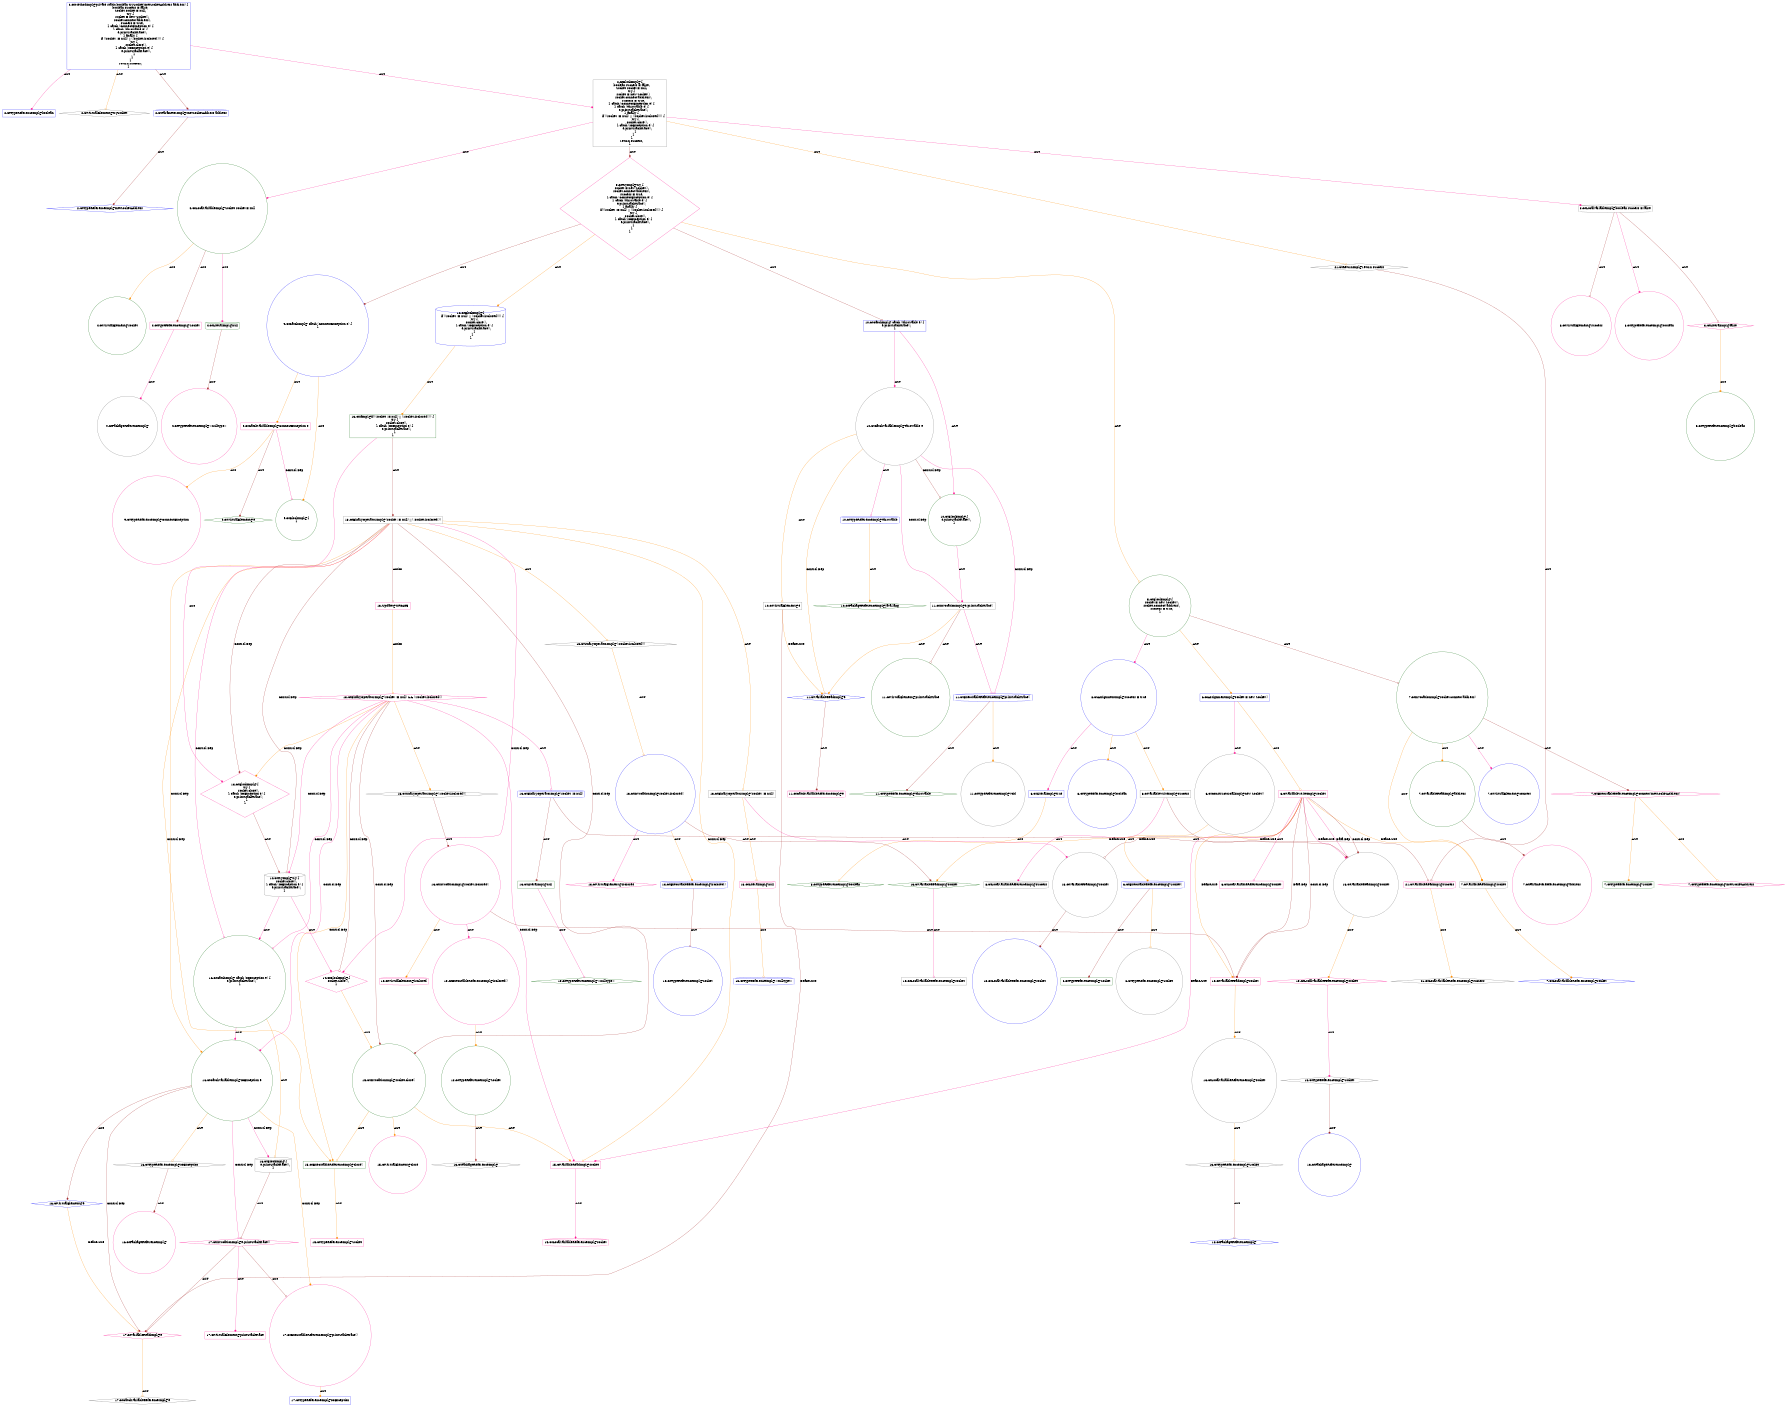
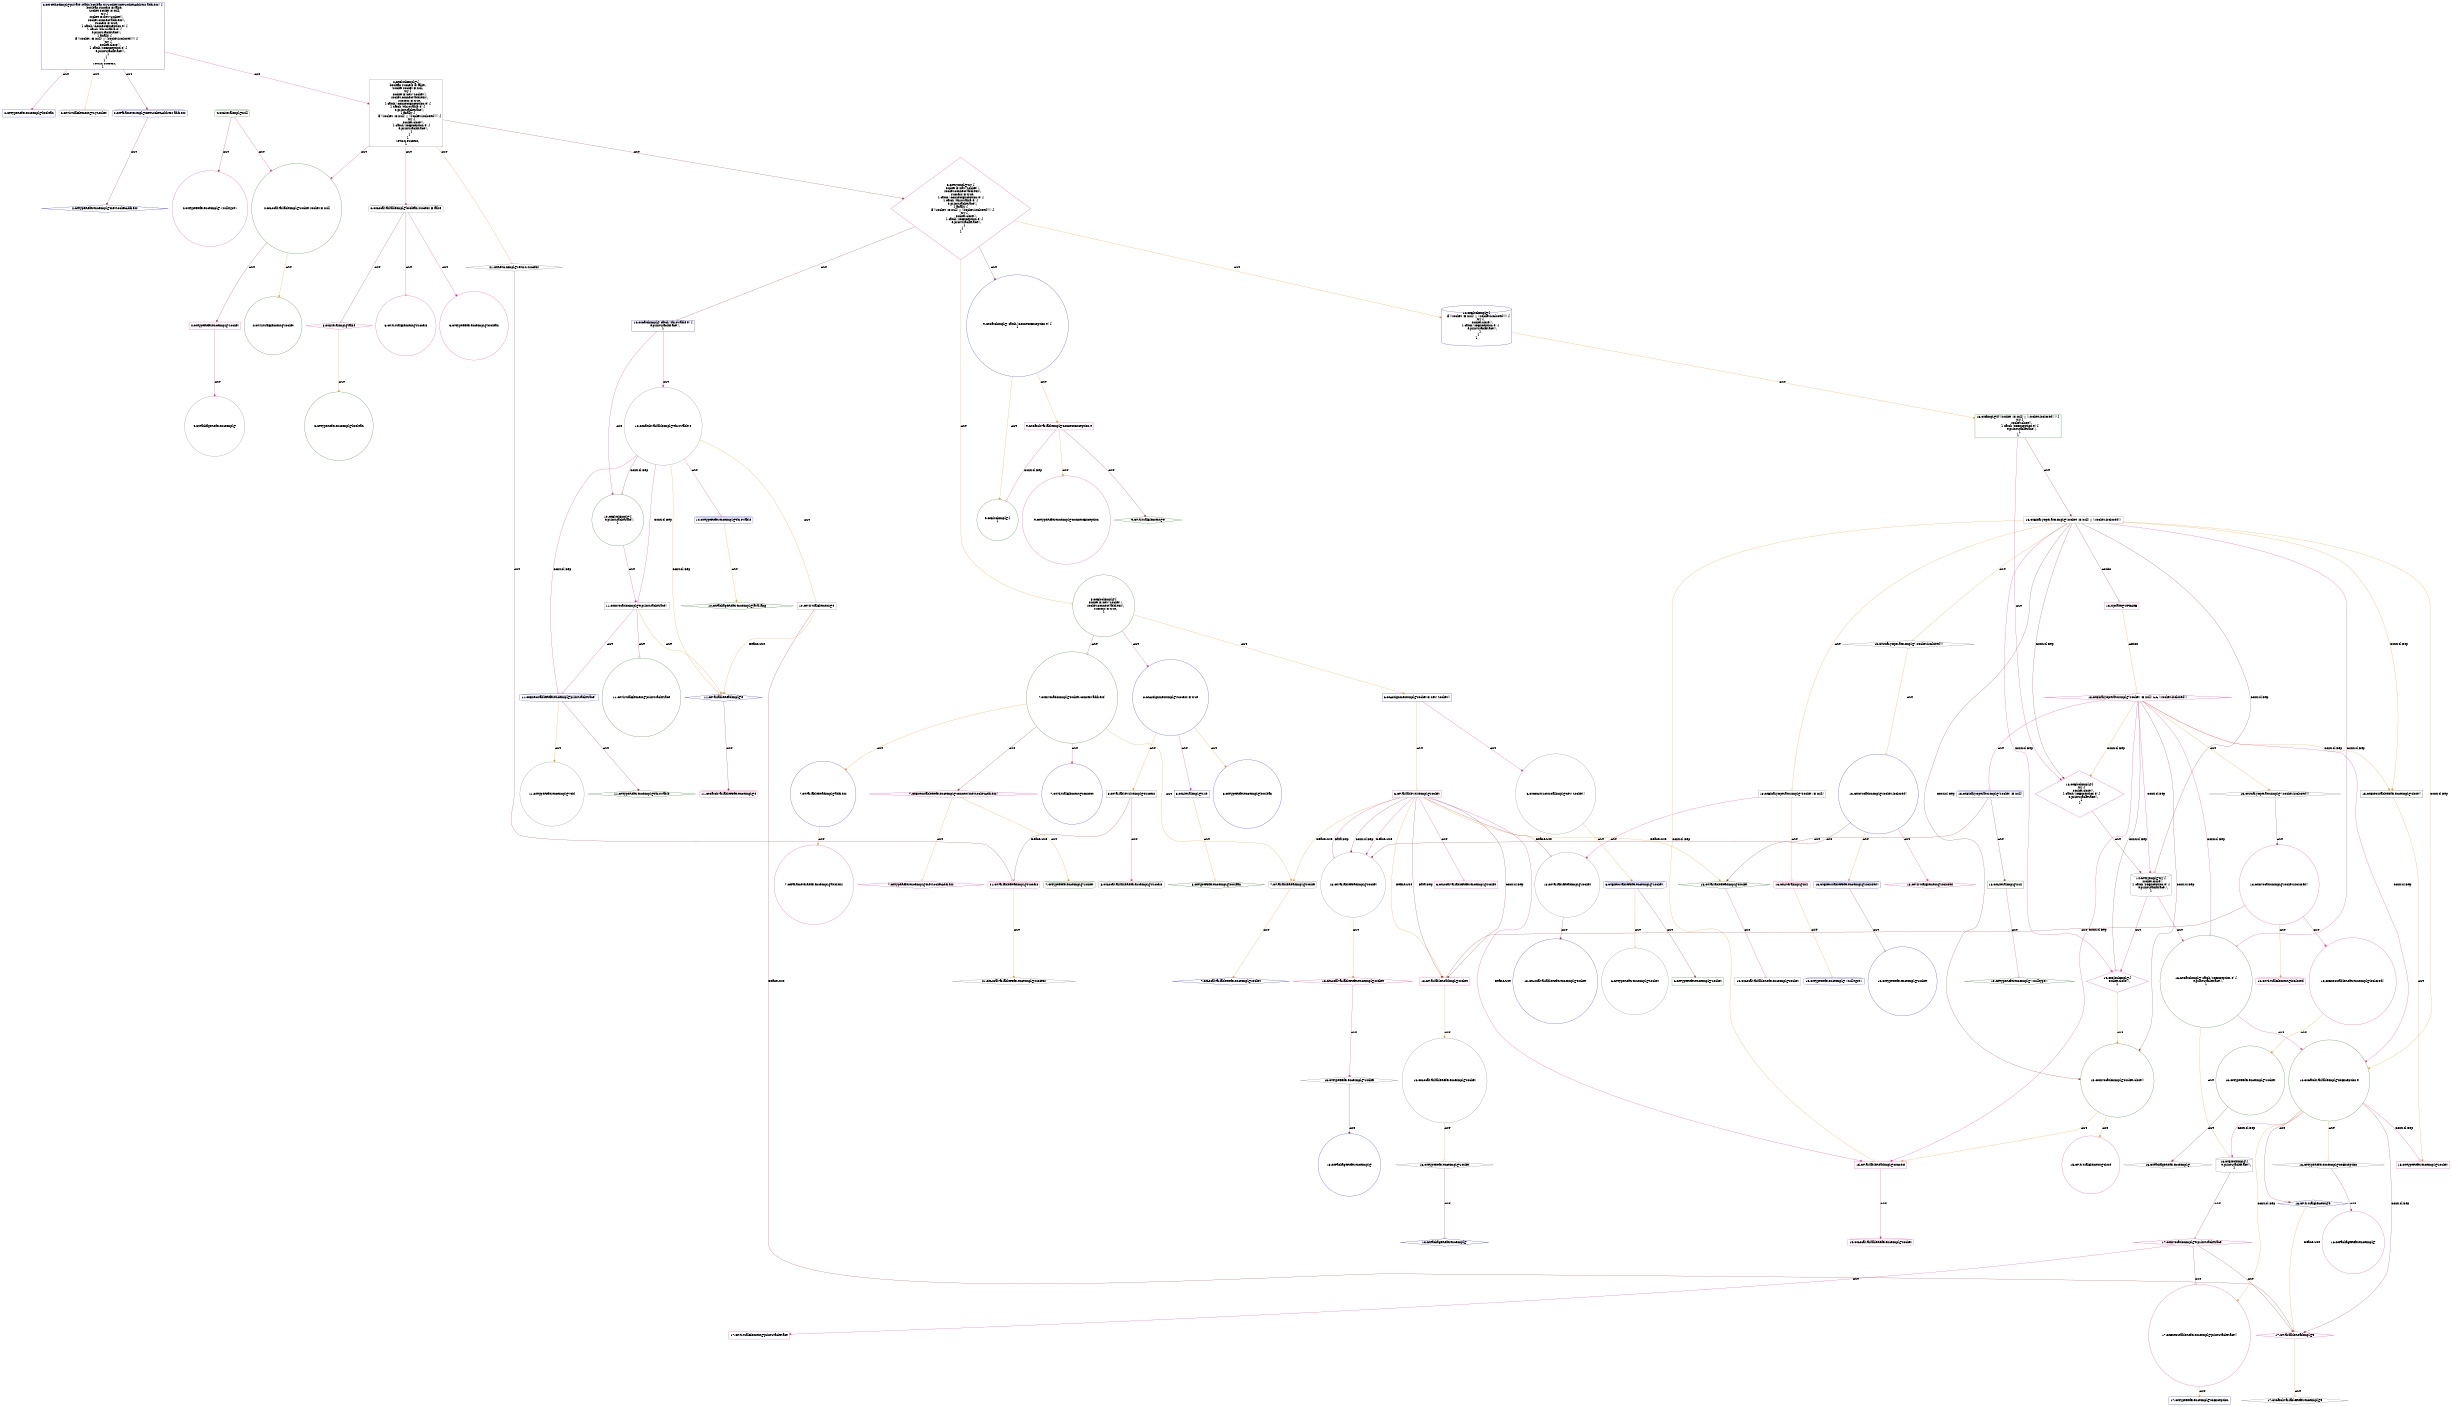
node "2:CtVirtualElement@trySocket": shape diamond -> cylinder
edge "4:CtLocalVariableImpl@Socket socket = null" -> "4:CtLiteralImpl@null": reversed
node "7:CtVariableReadImpl@address": color darkgreen -> blue
edge "7:CtVariableReadImpl@address" -> "7:CtParameterReferenceImpl@address": color brown -> darkorange
edge "15:CtInvocationImpl@socket.close()" -> "15:CtExecutableReferenceImpl@close()": removed, label "AST"
node "15:CtVariableReadImpl@socket": label "15:CtVariableReadImpl@socket" -> "15:CtVariableReadImpl@connect"
edge "16:CtCatchVariableImpl@IOException e" -> "17:CtInvocationImpl@e.printStackTrace()": now "16:CtCatchVariableImpl@IOException e" -> "15:CtTypeReferenceImpl@Socket"
